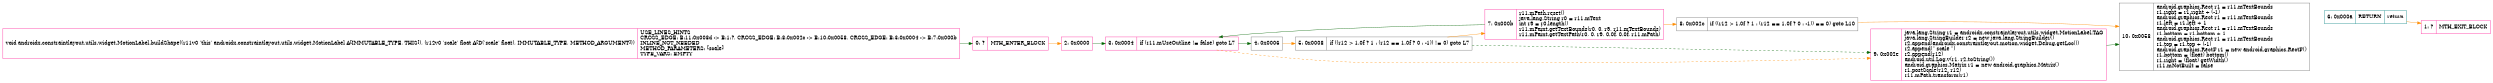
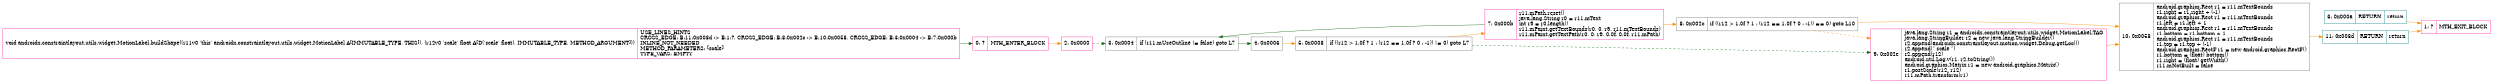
node "11: 0x008d": added
edge "2: 0x0000" -> "3: 0x0004": style solid -> dashed
node "3: 0x0004": color deeppink -> gray40
edge "9: 0x002e" -> "10: 0x0058": color darkgreen -> darkorange
edge "3: 0x0004" -> "9: 0x002e": now "8: 0x002c" -> "9: 0x002e"
